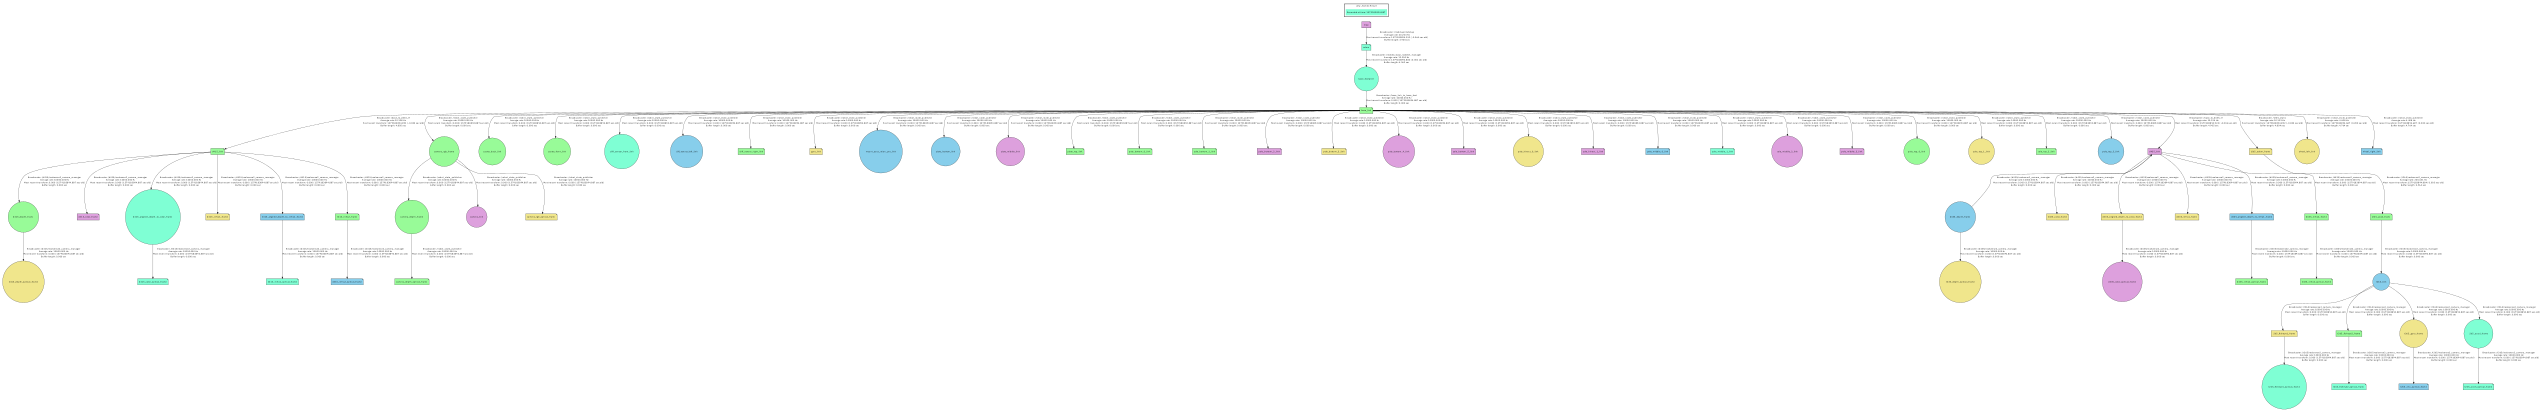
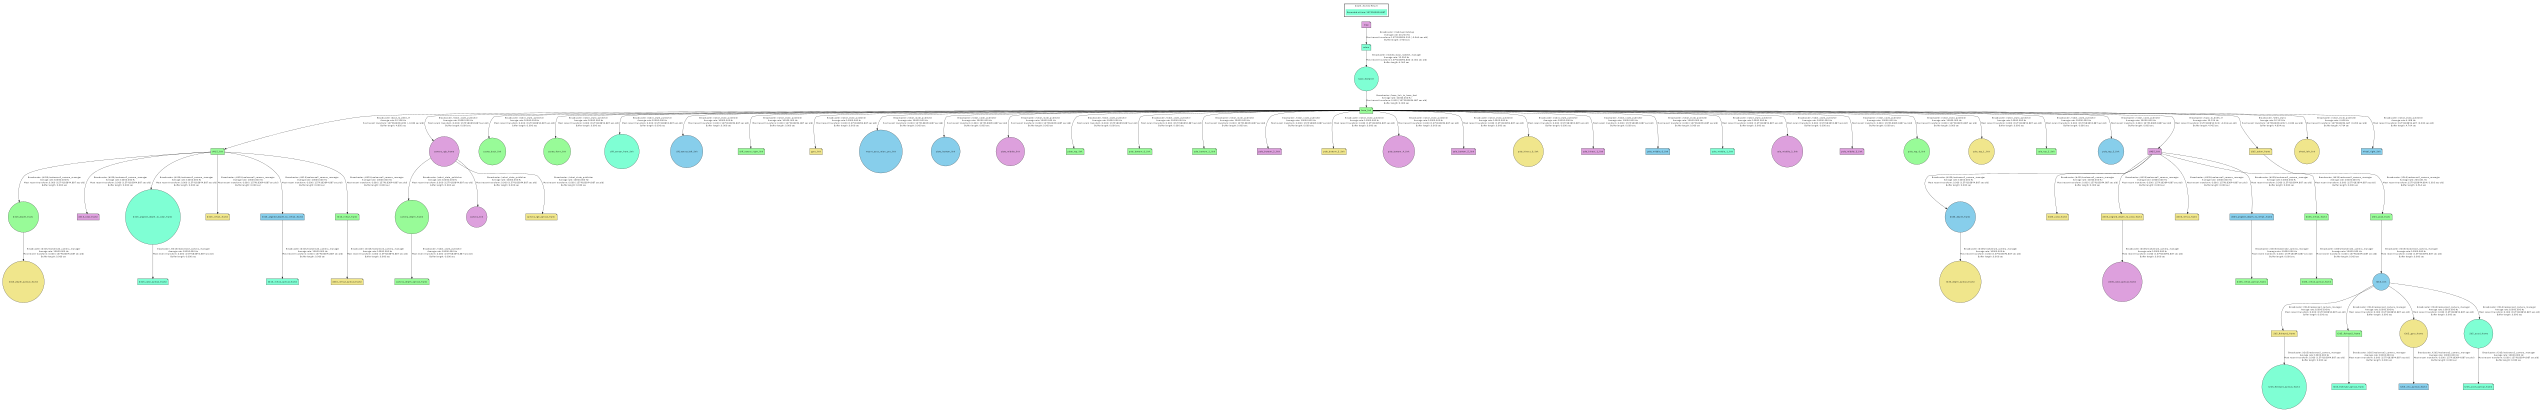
cluster "view_frames Result": label "view_frames Result" -> "depth_frames Result"
node "camera_rgb_frame": fillcolor palegreen -> plum
edge "d435_depth_frame" -> "d435_link": reversed
node "d415_infra2_optical_frame": fillcolor skyblue -> khaki
